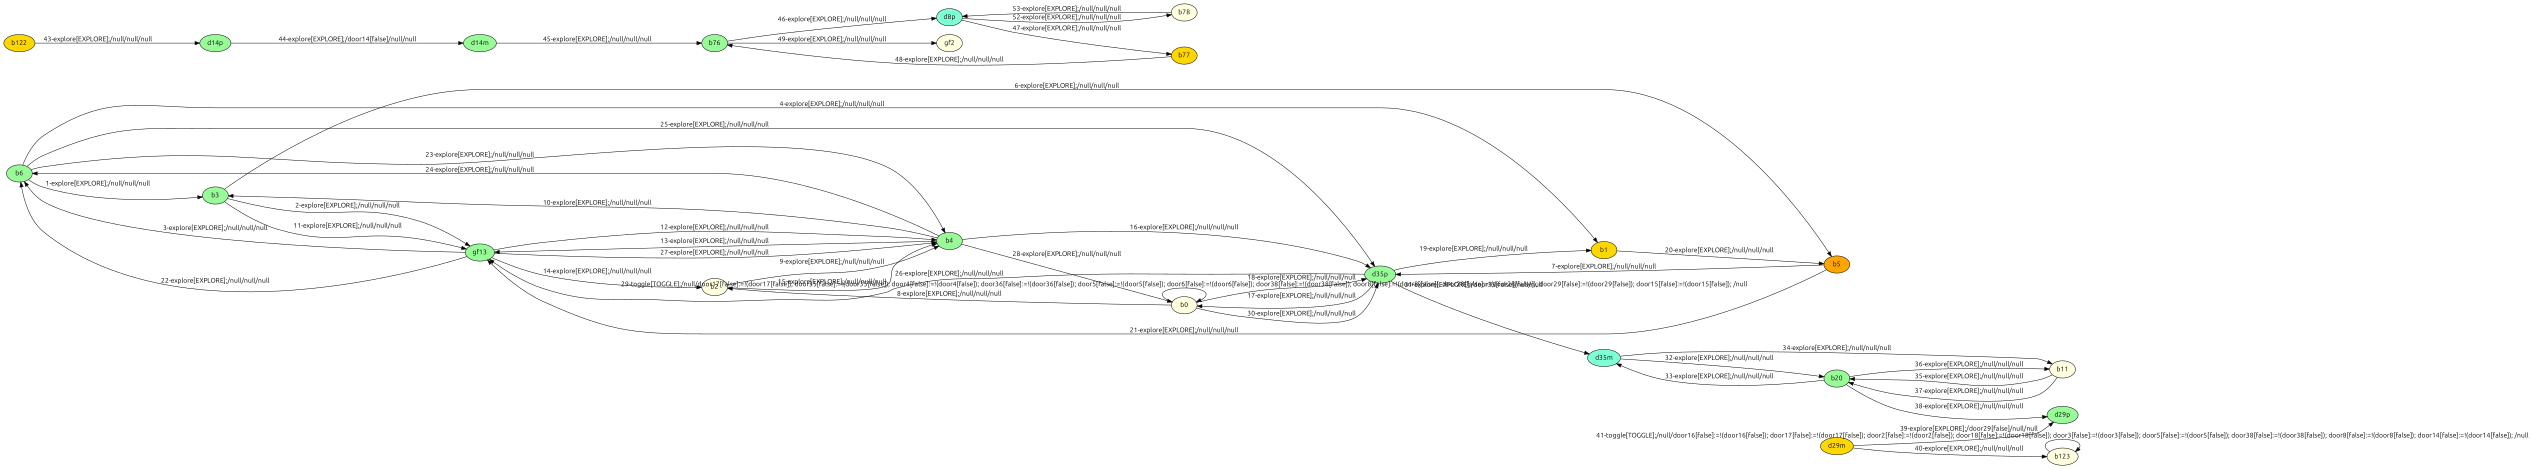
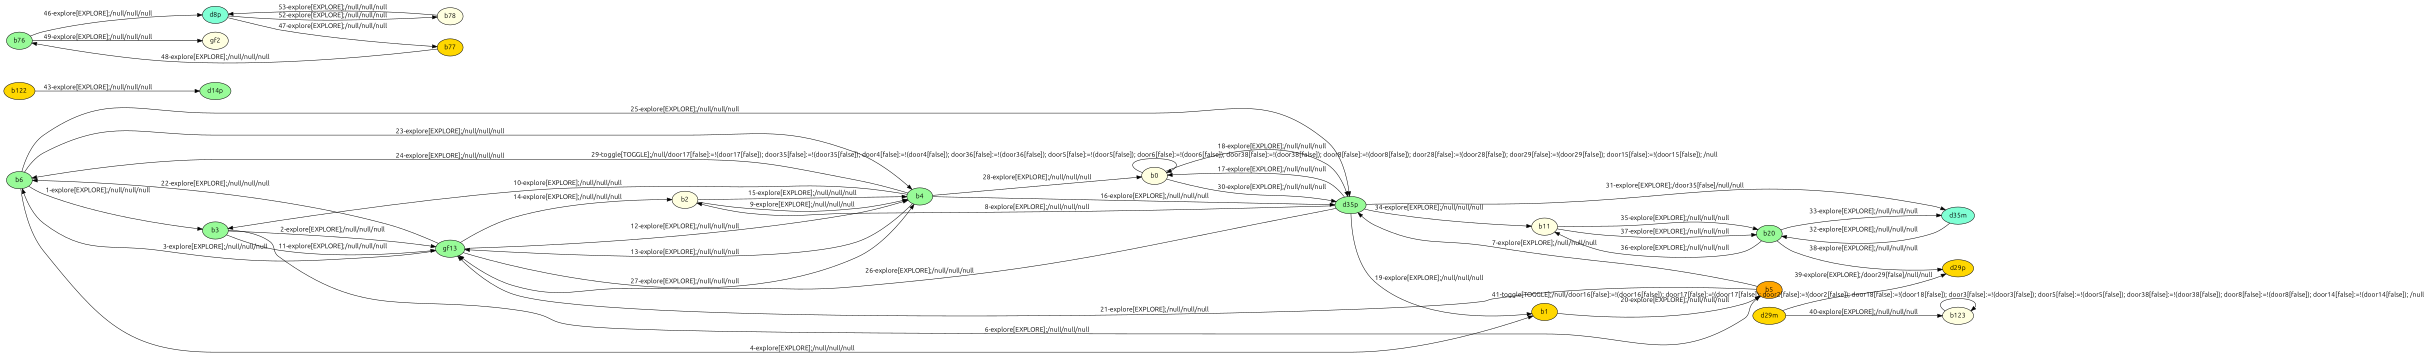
node "d14m": removed
edge "b0" -> "b2": now "d35p" -> "b2"
edge "d35m" -> "b11": now "d35p" -> "b11"
node "d29p": fillcolor palegreen -> gold
